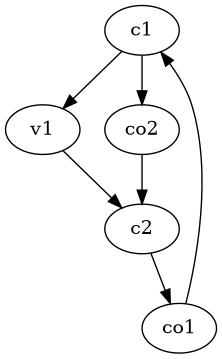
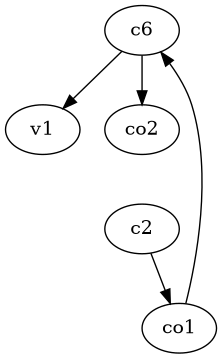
node "c1": label "c1" -> "c6"
edge "co2" -> "c2": removed
edge "v1" -> "c2": removed
